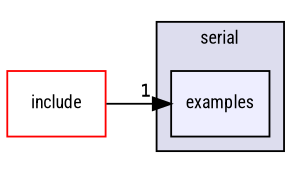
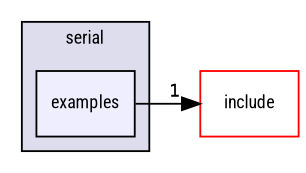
edge "include" -> "examples": reversed
